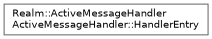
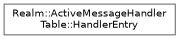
node "Realm::ActiveMessageHandler ActiveMessageHandler::HandlerEntry": label "Realm::ActiveMessageHandler ActiveMessageHandler::HandlerEntry" -> "Realm::ActiveMessageHandler Table::HandlerEntry"
